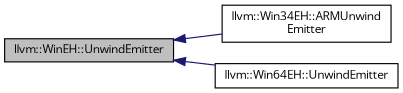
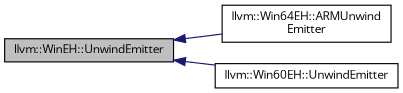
node "llvm::Win34EH::ARMUnwind Emitter": label "llvm::Win34EH::ARMUnwind Emitter" -> "llvm::Win64EH::ARMUnwind Emitter"
node "llvm::Win64EH::UnwindEmitter": label "llvm::Win64EH::UnwindEmitter" -> "llvm::Win60EH::UnwindEmitter"
